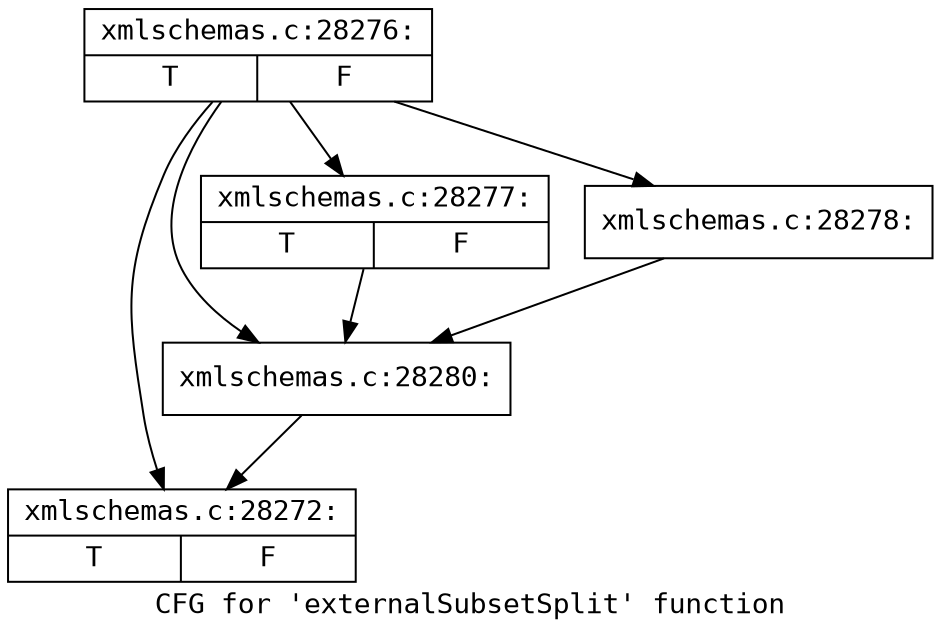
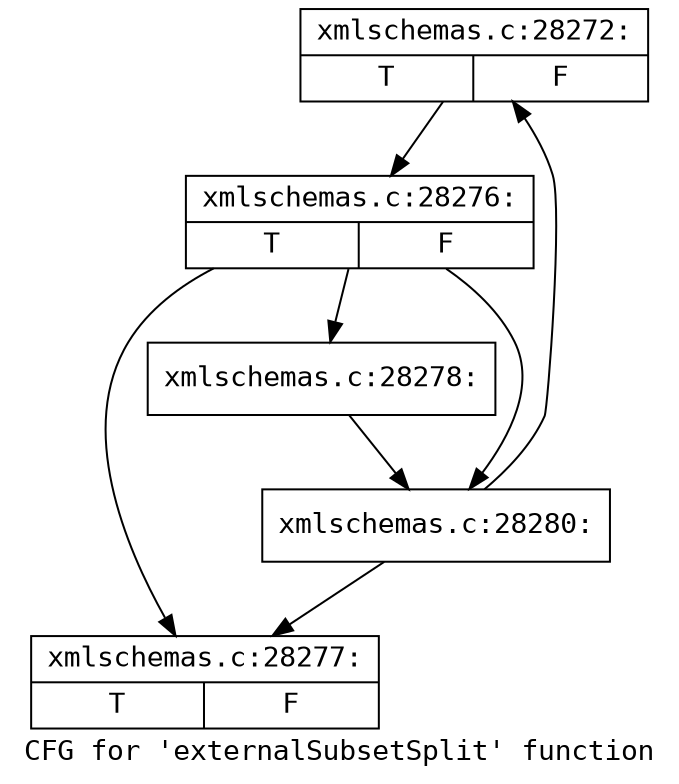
edge "xmlschemas.c:28276:" -> "xmlschemas.c:28272:": reversed
edge "xmlschemas.c:28277:" -> "xmlschemas.c:28280:": reversed
